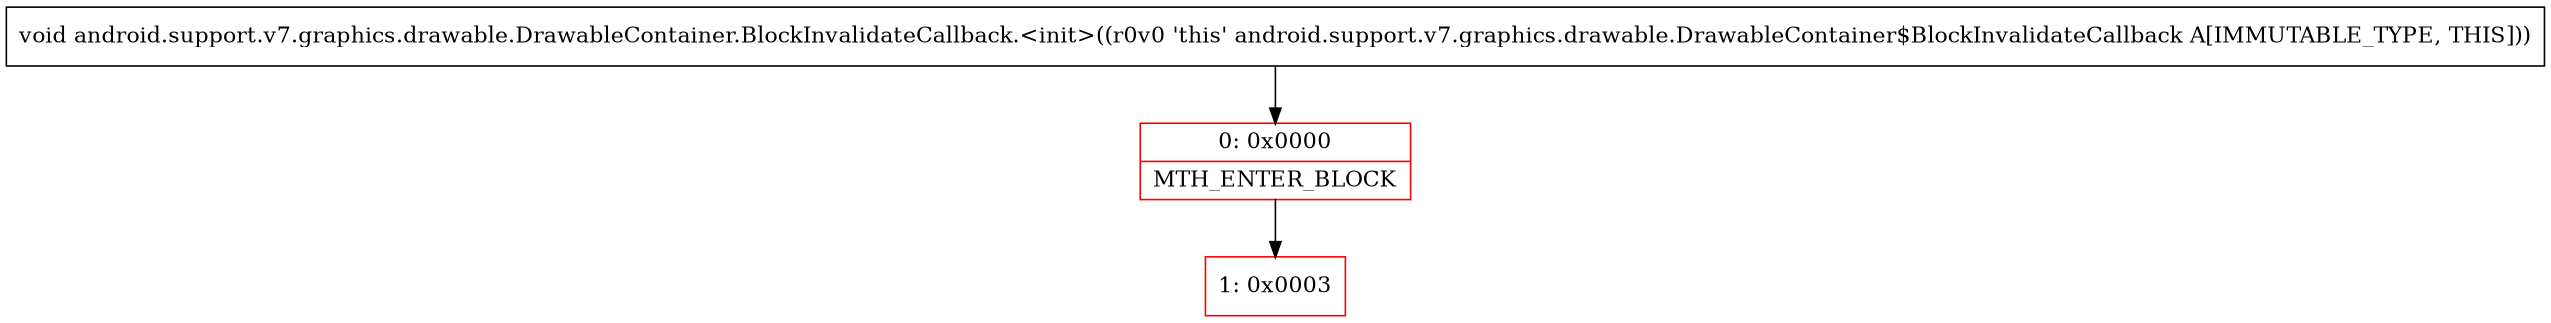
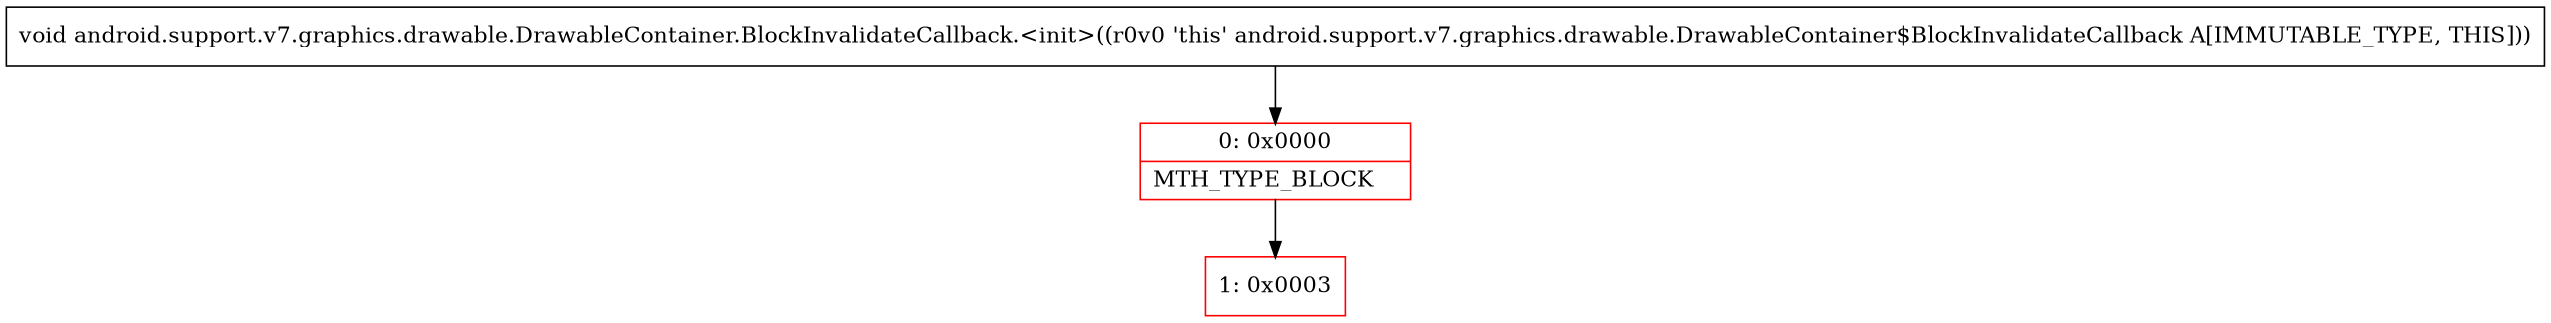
node "0: 0x0000": text "MTH_ENTER_BLOCK" -> "MTH_TYPE_BLOCK"
